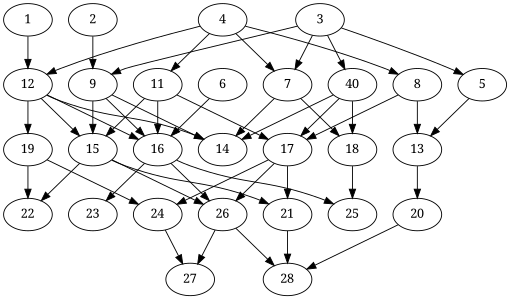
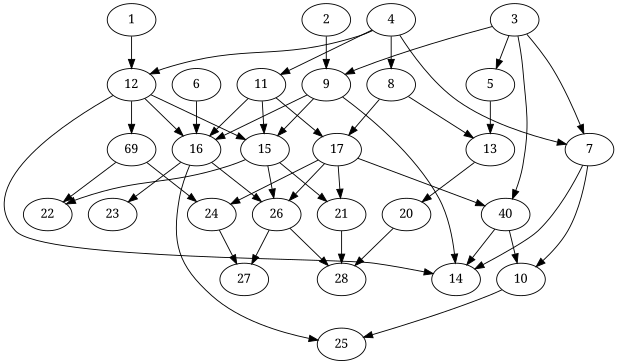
edge "40" -> "17": reversed
node "19": label "19" -> "69"
node "18": label "18" -> "10"
